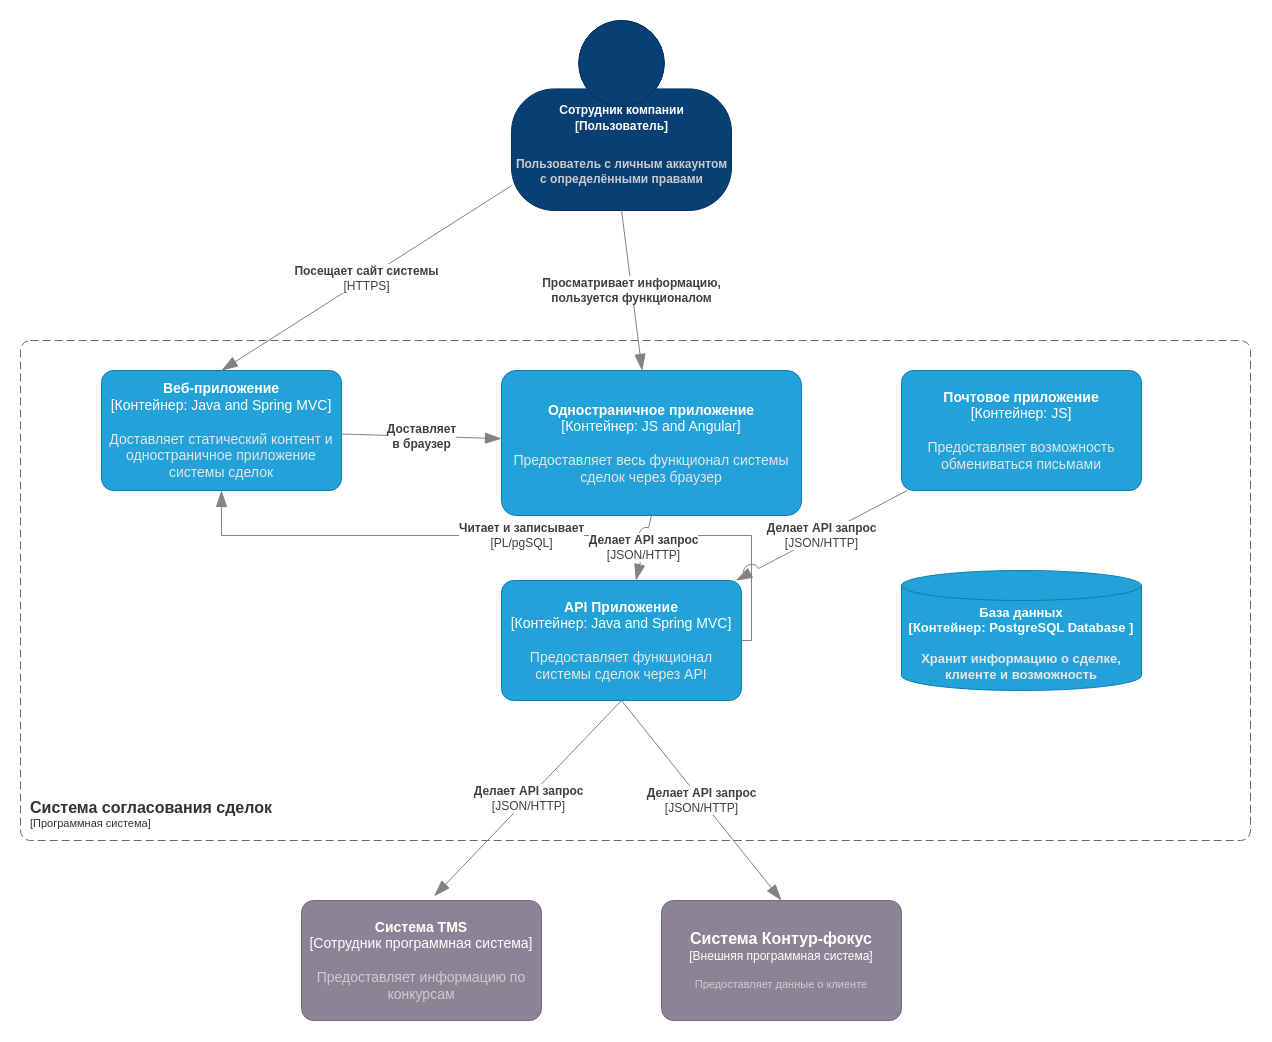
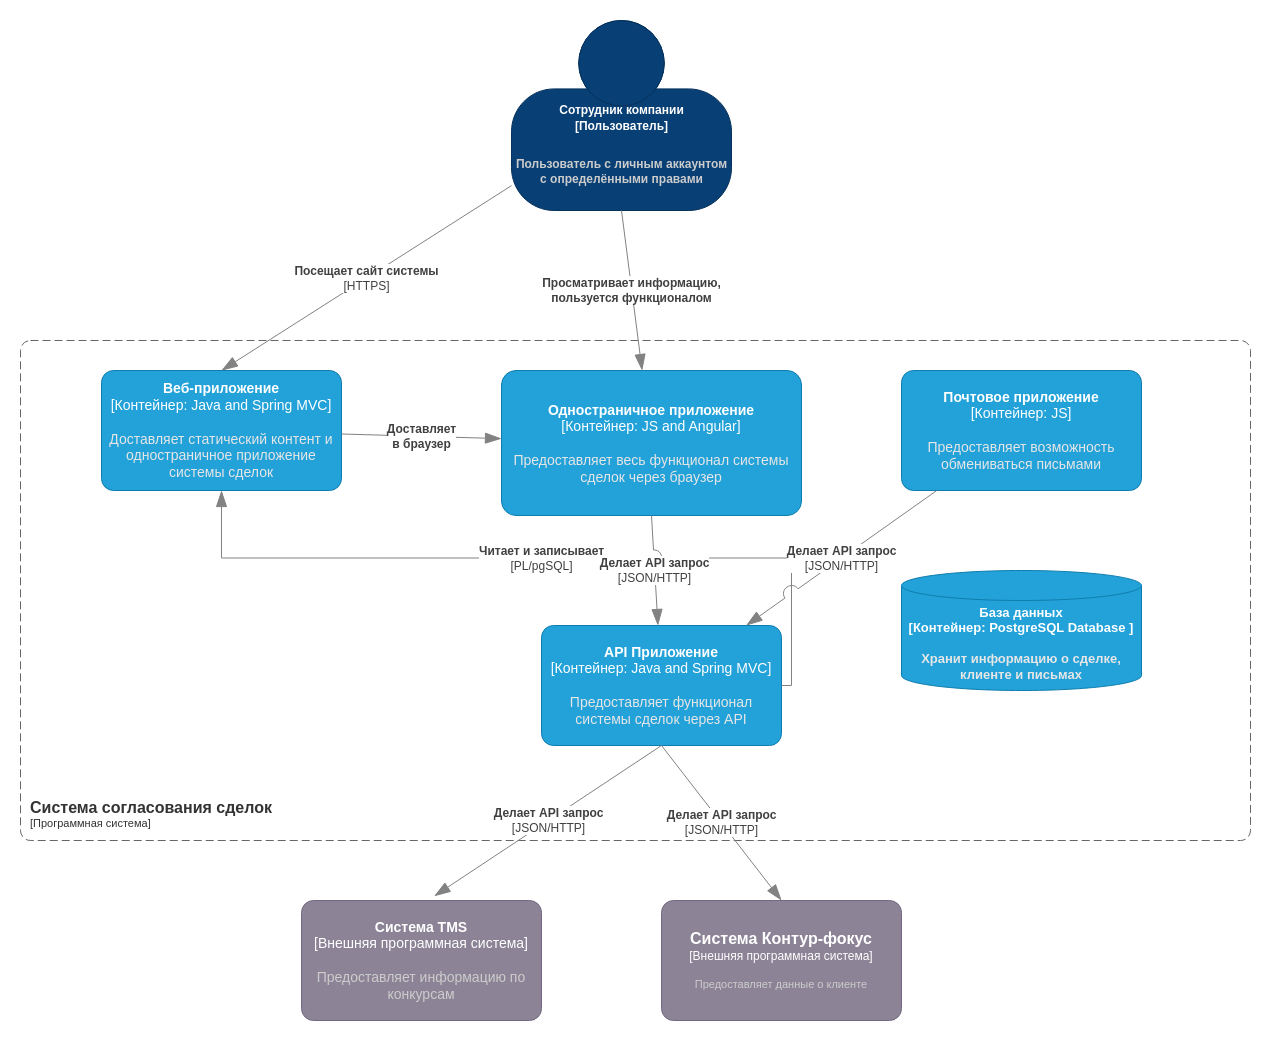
node "API Приложение [Контейнер: Java and Spring MVC] Предоставляет функционал системы сделок через API": moved (622, 641) -> (662, 686)
node "База данных [Контейнер: PostgreSQL Database ] Хранит информацию о сделке, клиенте и возможность": label "База данных [Контейнер: PostgreSQL Database ] Хранит информацию о сделке, клиенте и возможность" -> "База данных [Контейнер: PostgreSQL Database ] Хранит информацию о сделке, клиенте и письмах"
node "Система TMS [Сотрудник программная система] Предоставляет информацию по конкурсам": label "Система TMS [Сотрудник программная система] Предоставляет информацию по конкурсам" -> "Система TMS [Внешняя программная система] Предоставляет информацию по конкурсам"
